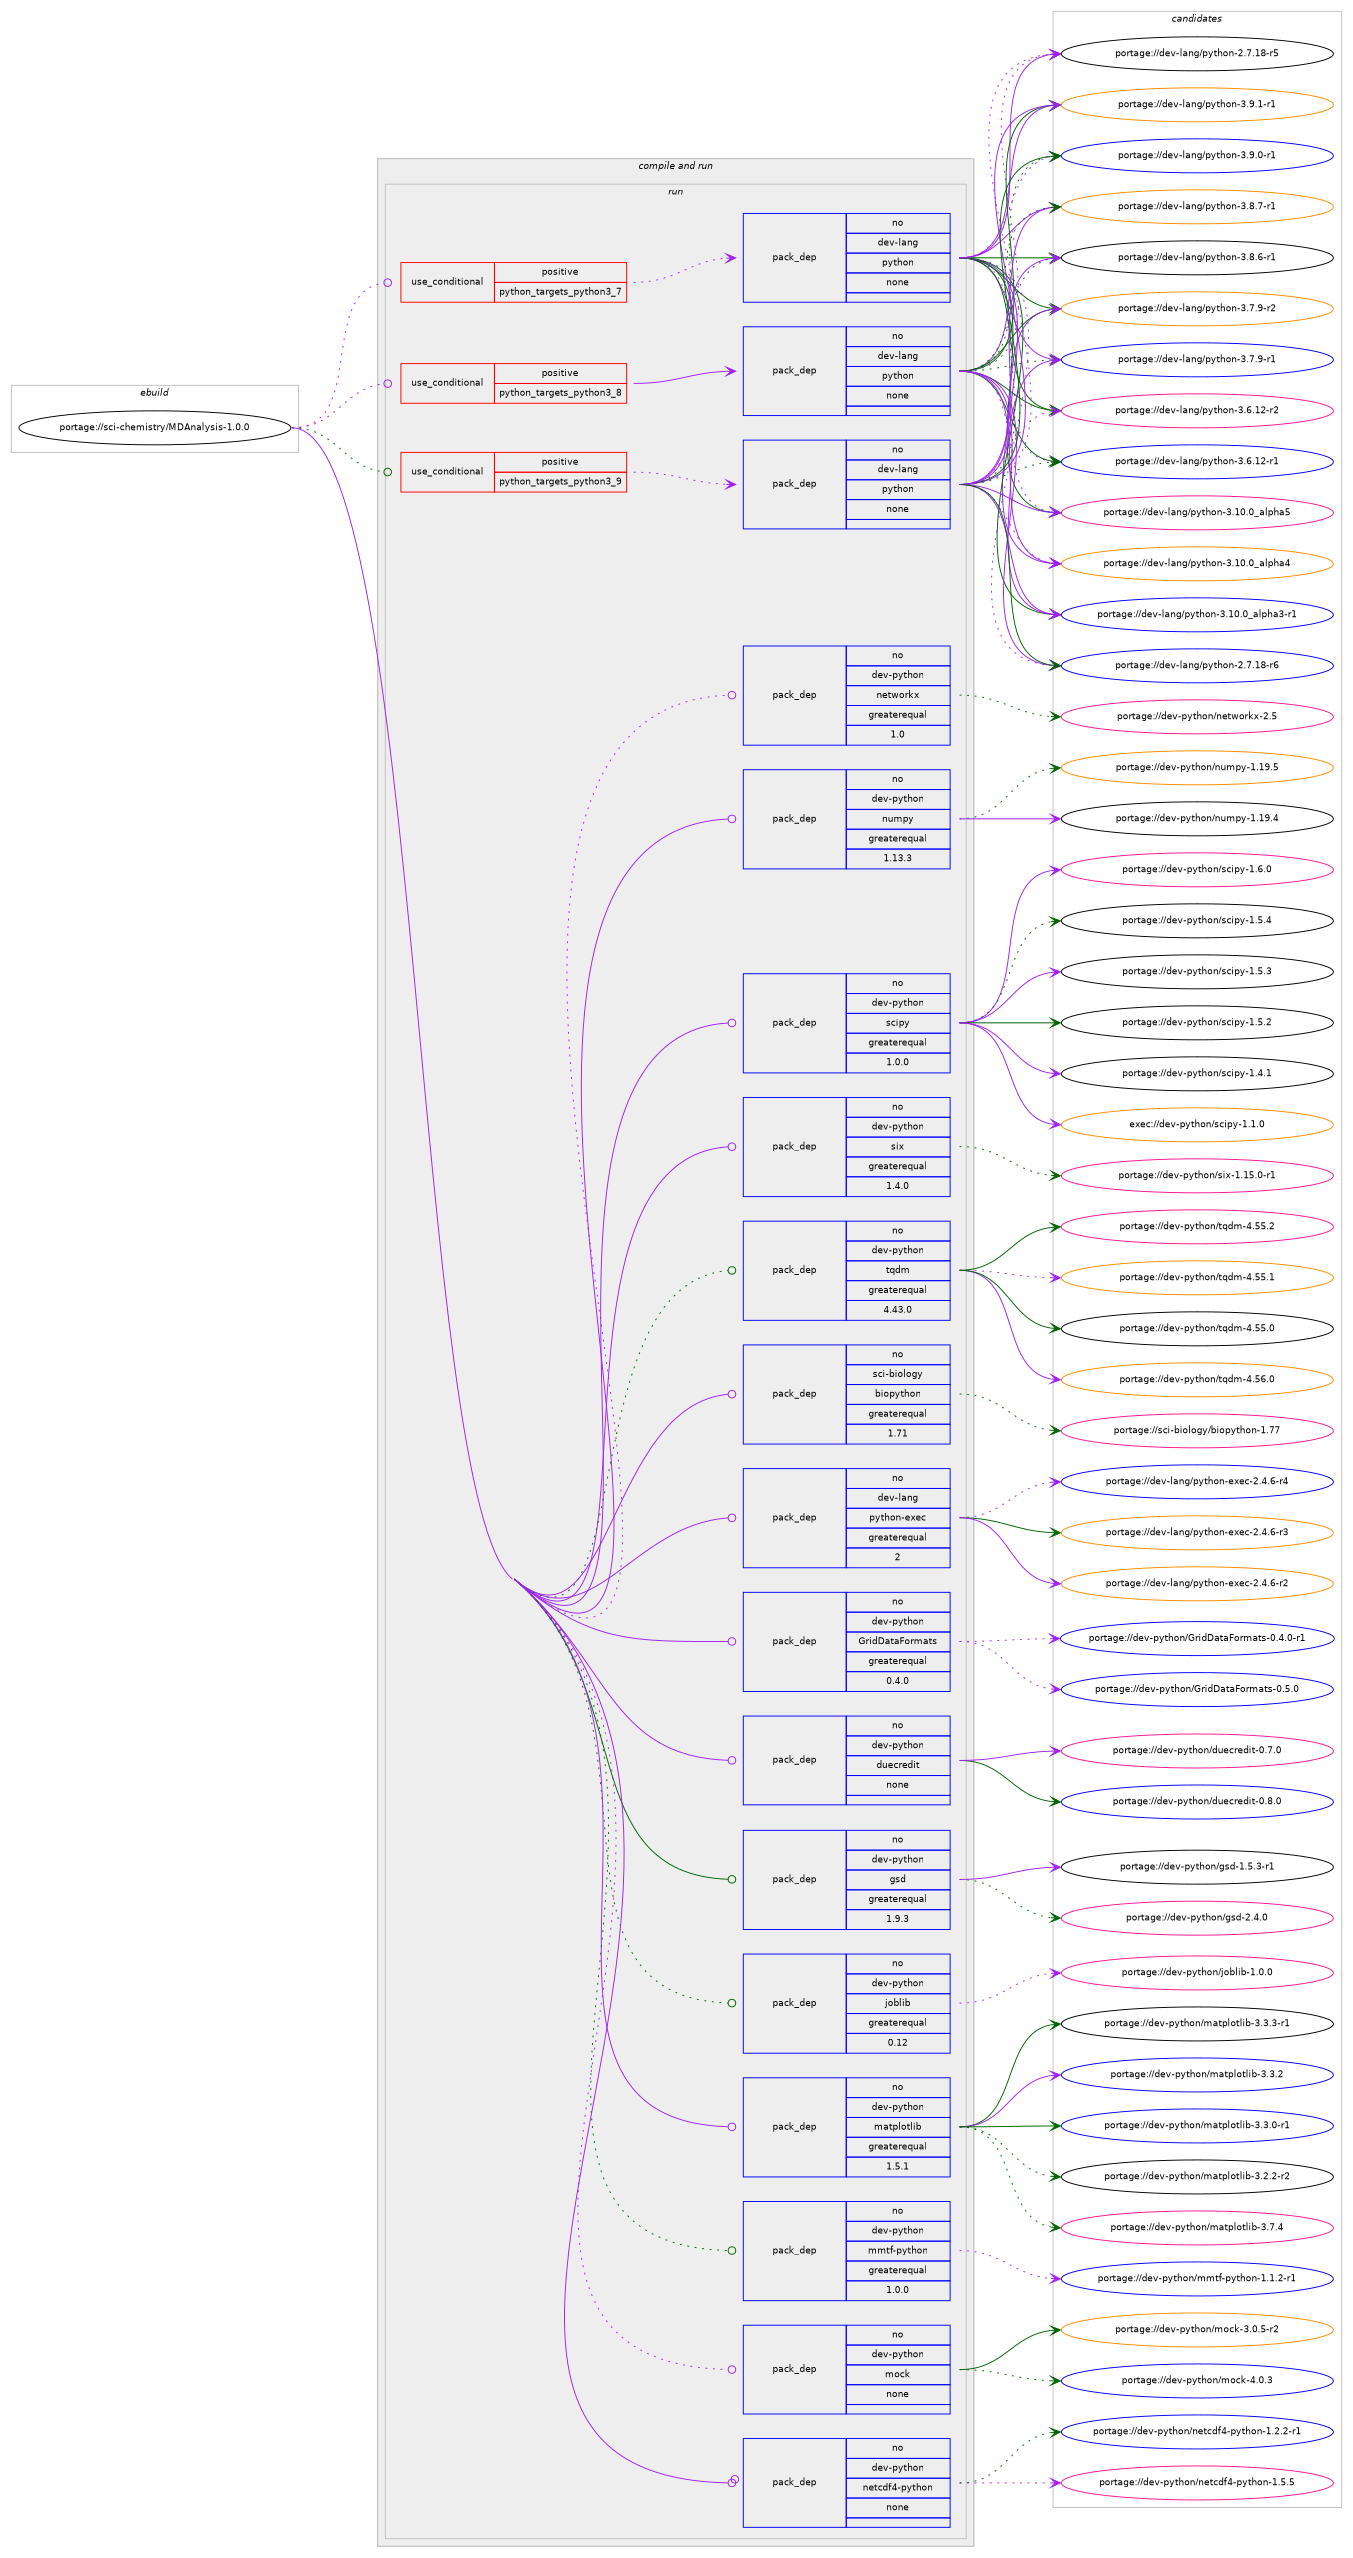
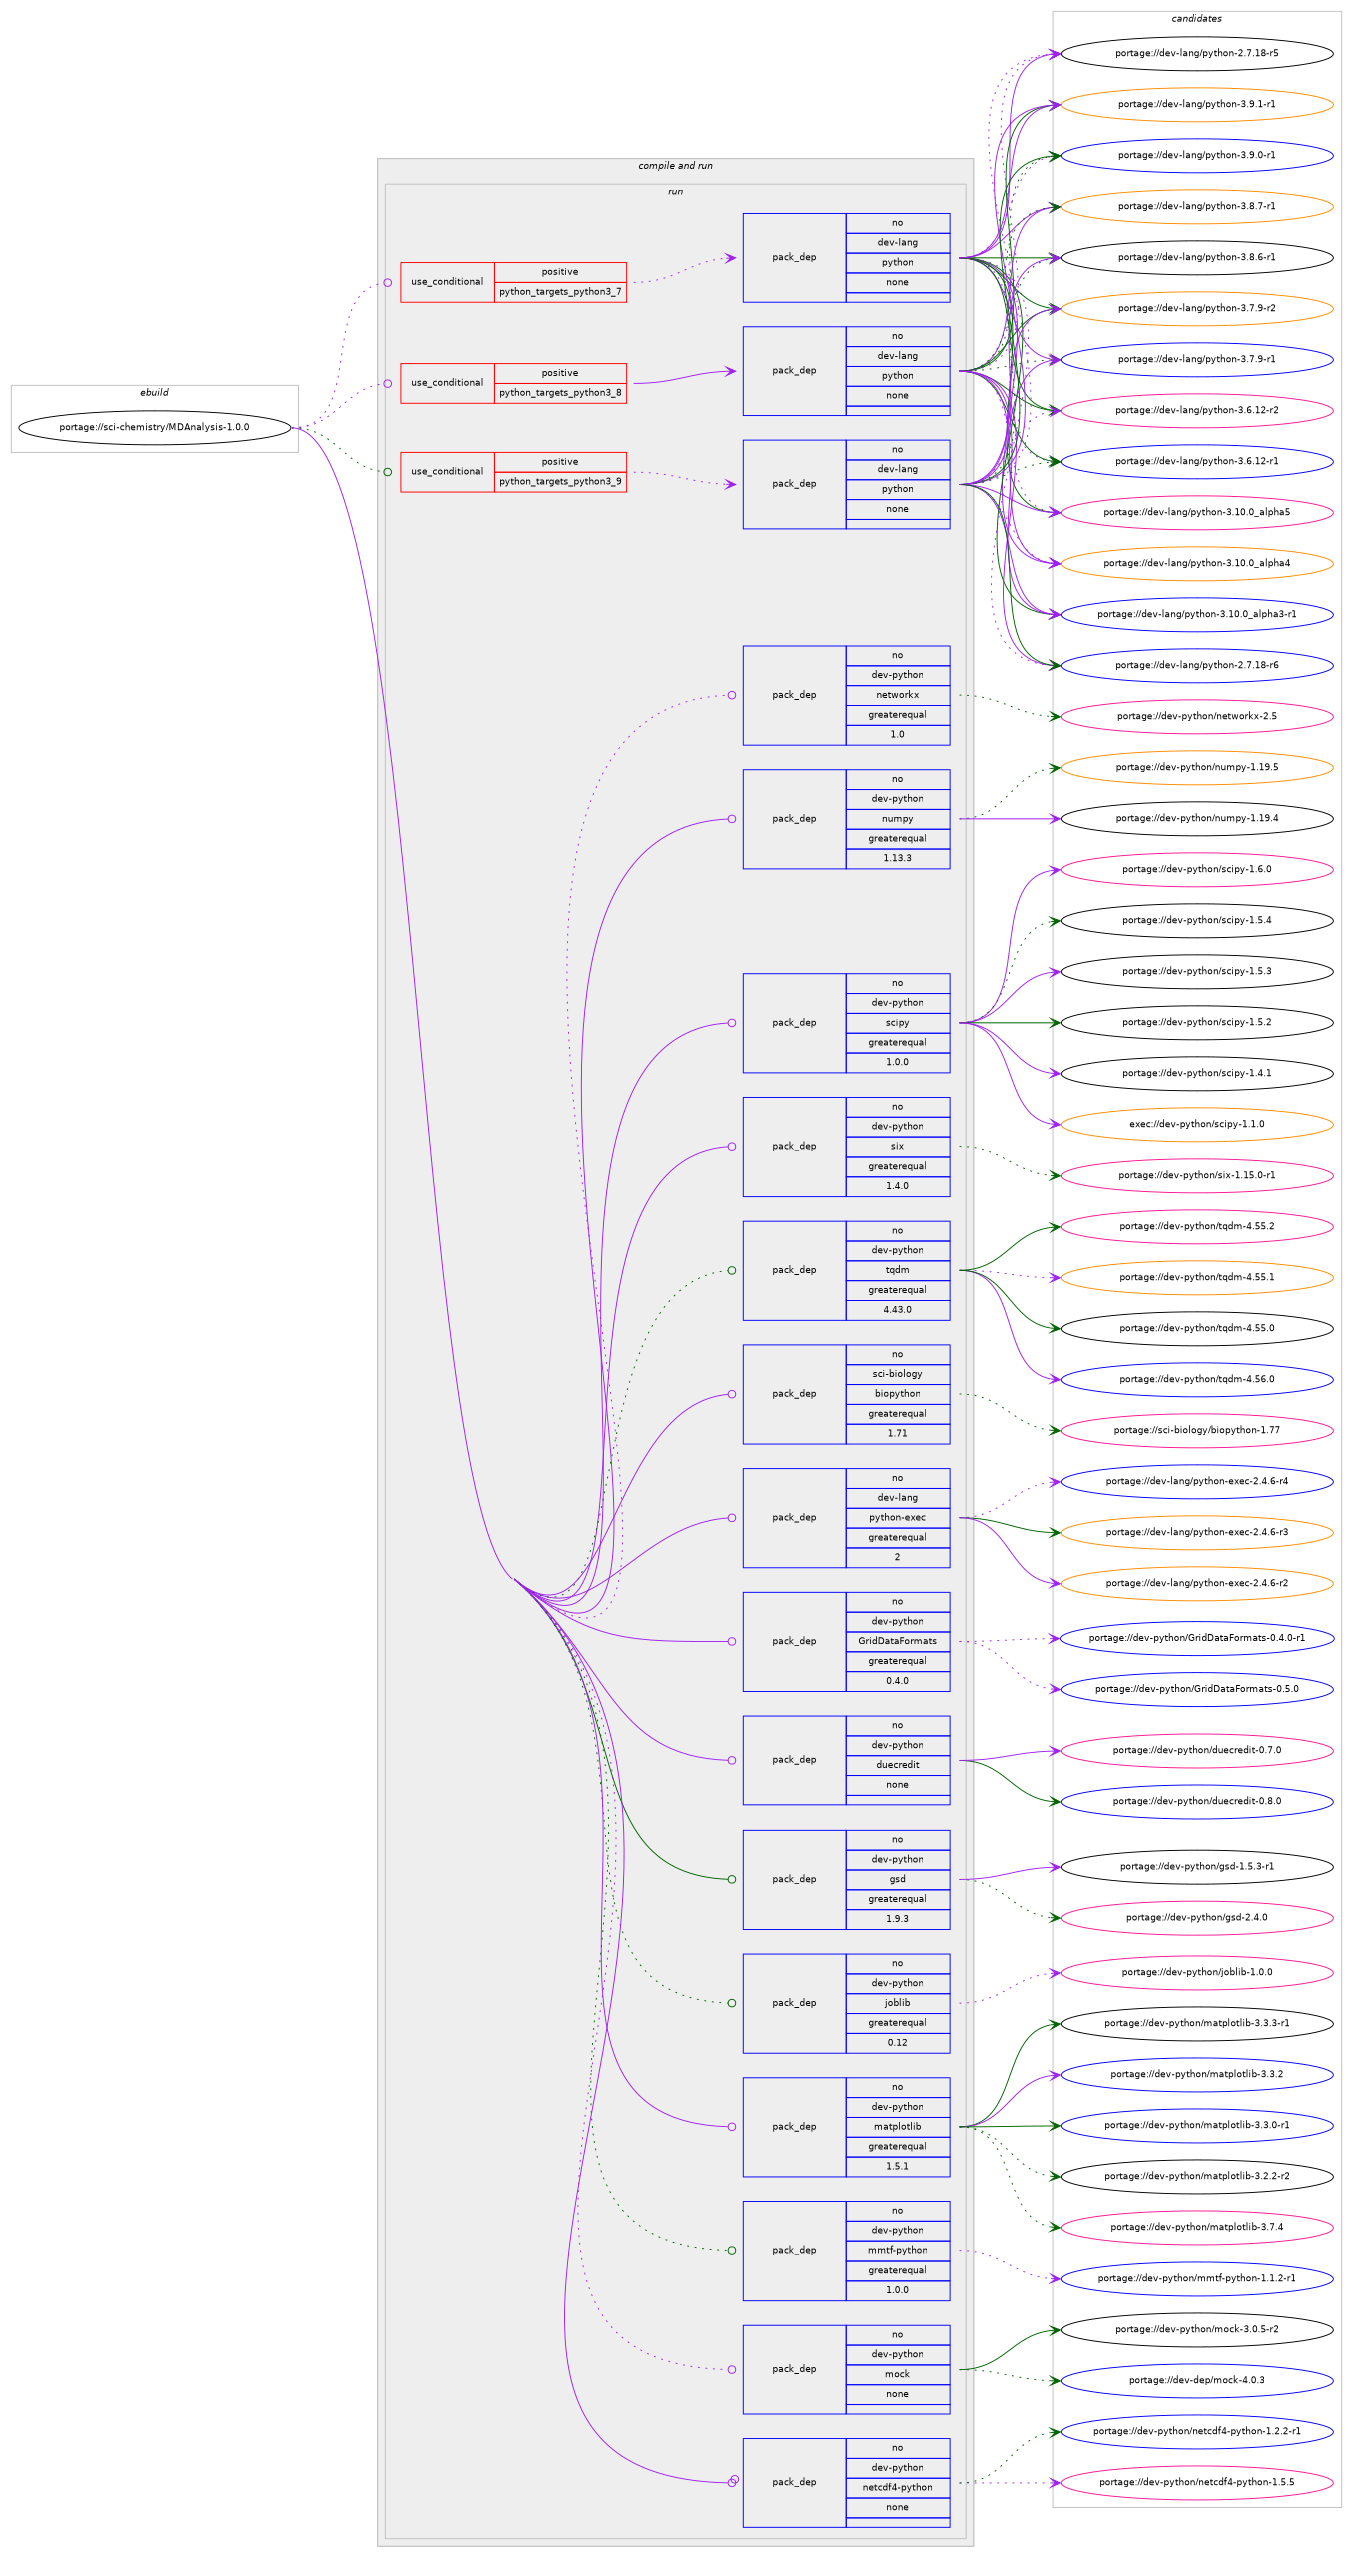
node "portage://dev-python/tqdm-4.56.0": color darkorange -> blue
node "portage://dev-python/mock-3.0.5-r2": color darkorange -> black
node "portage://dev-python/mock-4.0.3": label "portage://dev-python/mock-4.0.3" -> "portage://dev-dep/mock-4.0.3"
